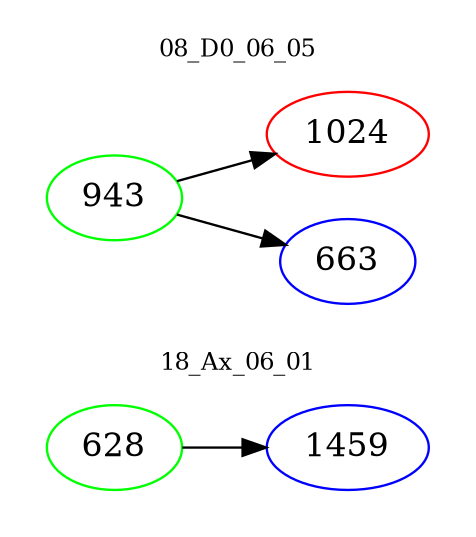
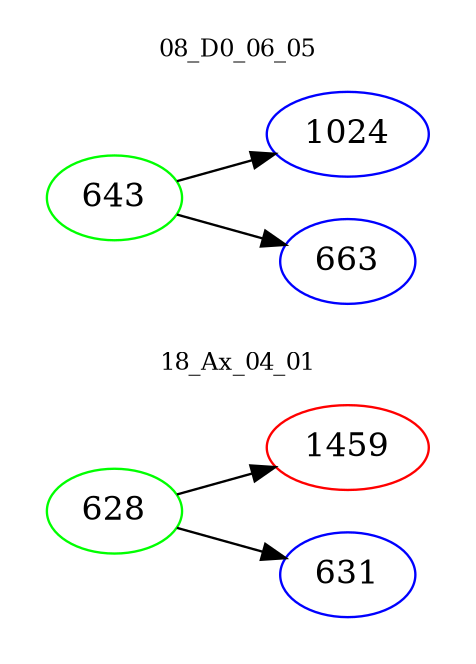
node "1024": color red -> blue
node "943": label "943" -> "643"
cluster "18_Ax_06_01": label "18_Ax_06_01" -> "18_Ax_04_01"
node "1459": color blue -> red
node "631": added
